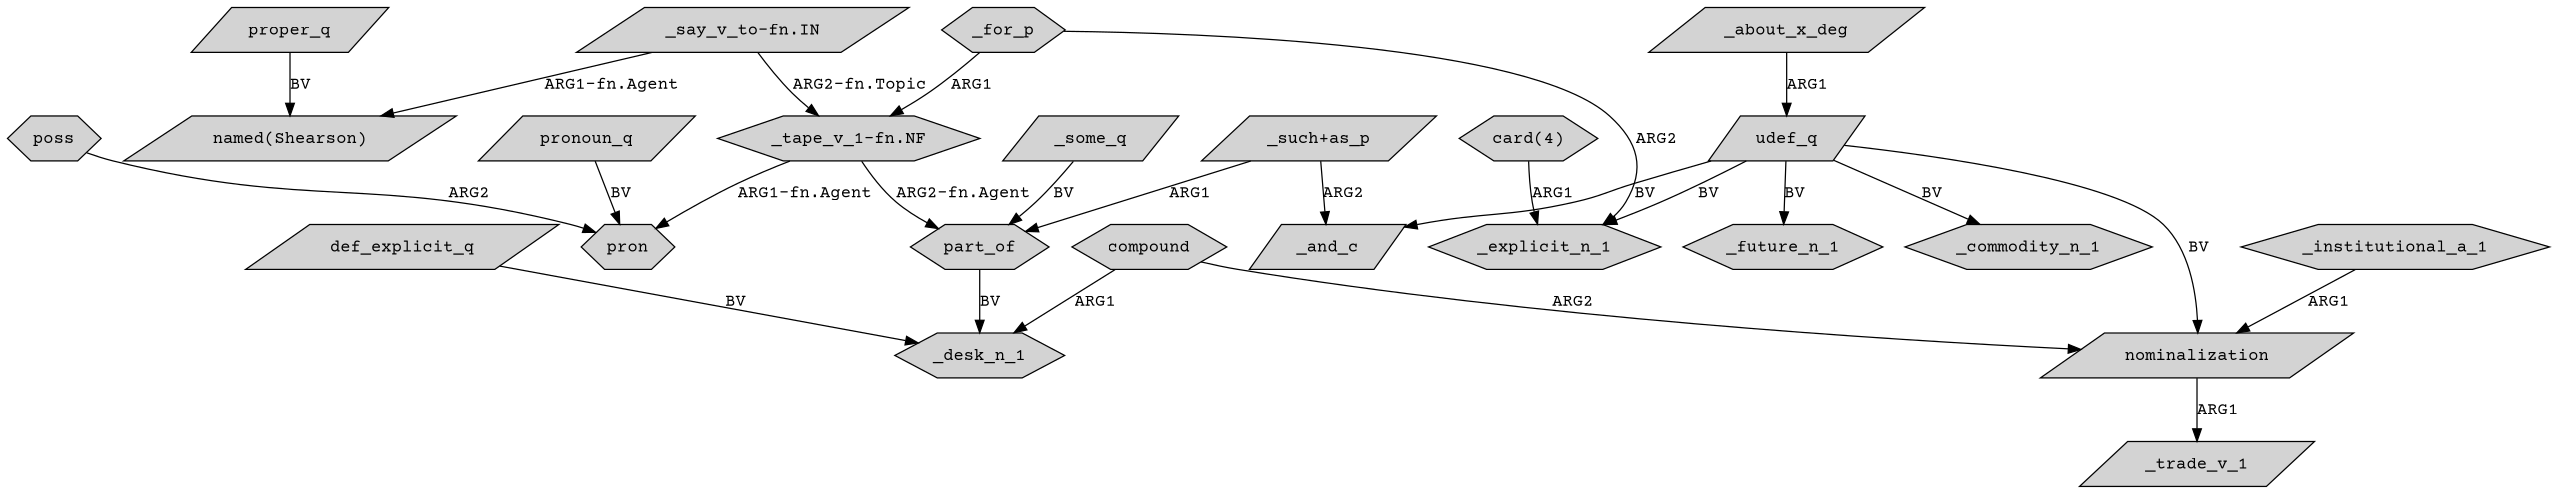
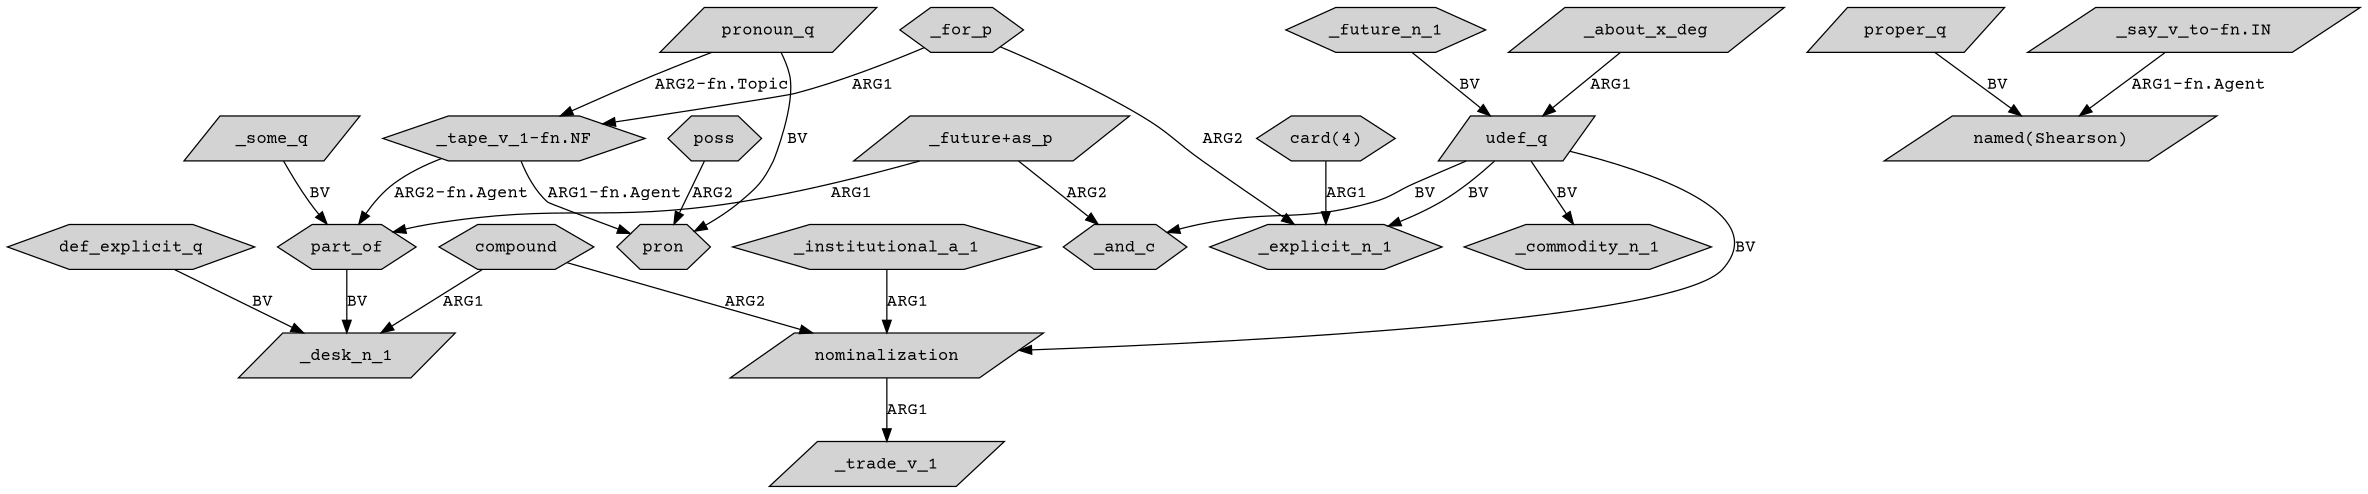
edge "_say_v_to-fn.IN" -> "_tape_v_1-fn.NF": now "pronoun_q" -> "_tape_v_1-fn.NF"
node "_such+as_p": label "_such+as_p" -> "_future+as_p"
edge "udef_q" -> "_future_n_1": reversed
node "def_explicit_q": shape parallelogram -> hexagon
node "_and_c": shape parallelogram -> hexagon
node "_desk_n_1": shape hexagon -> parallelogram
